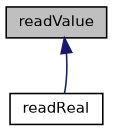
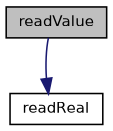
edge "readReal" -> "readValue": reversed
